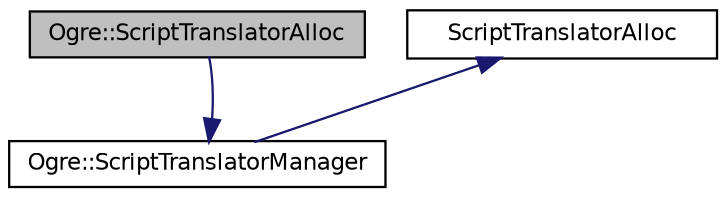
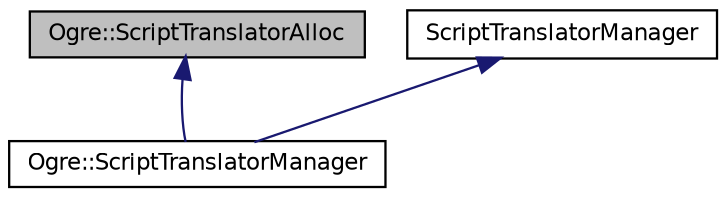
node "ScriptTranslatorAlloc": label "ScriptTranslatorAlloc" -> "ScriptTranslatorManager"
edge "Ogre::ScriptTranslatorAlloc" -> "Ogre::ScriptTranslatorManager": reversed
